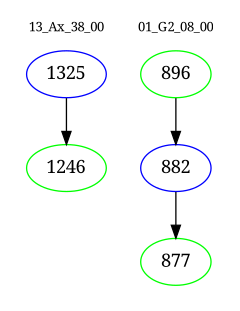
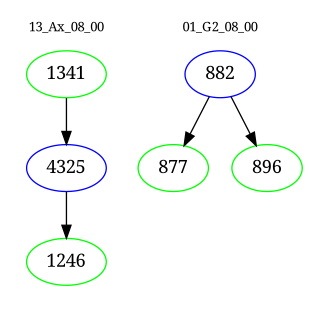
cluster "13_Ax_38_00": label "13_Ax_38_00" -> "13_Ax_08_00"
node "1341": added
node "1325": label "1325" -> "4325"
edge "896" -> "882": reversed
